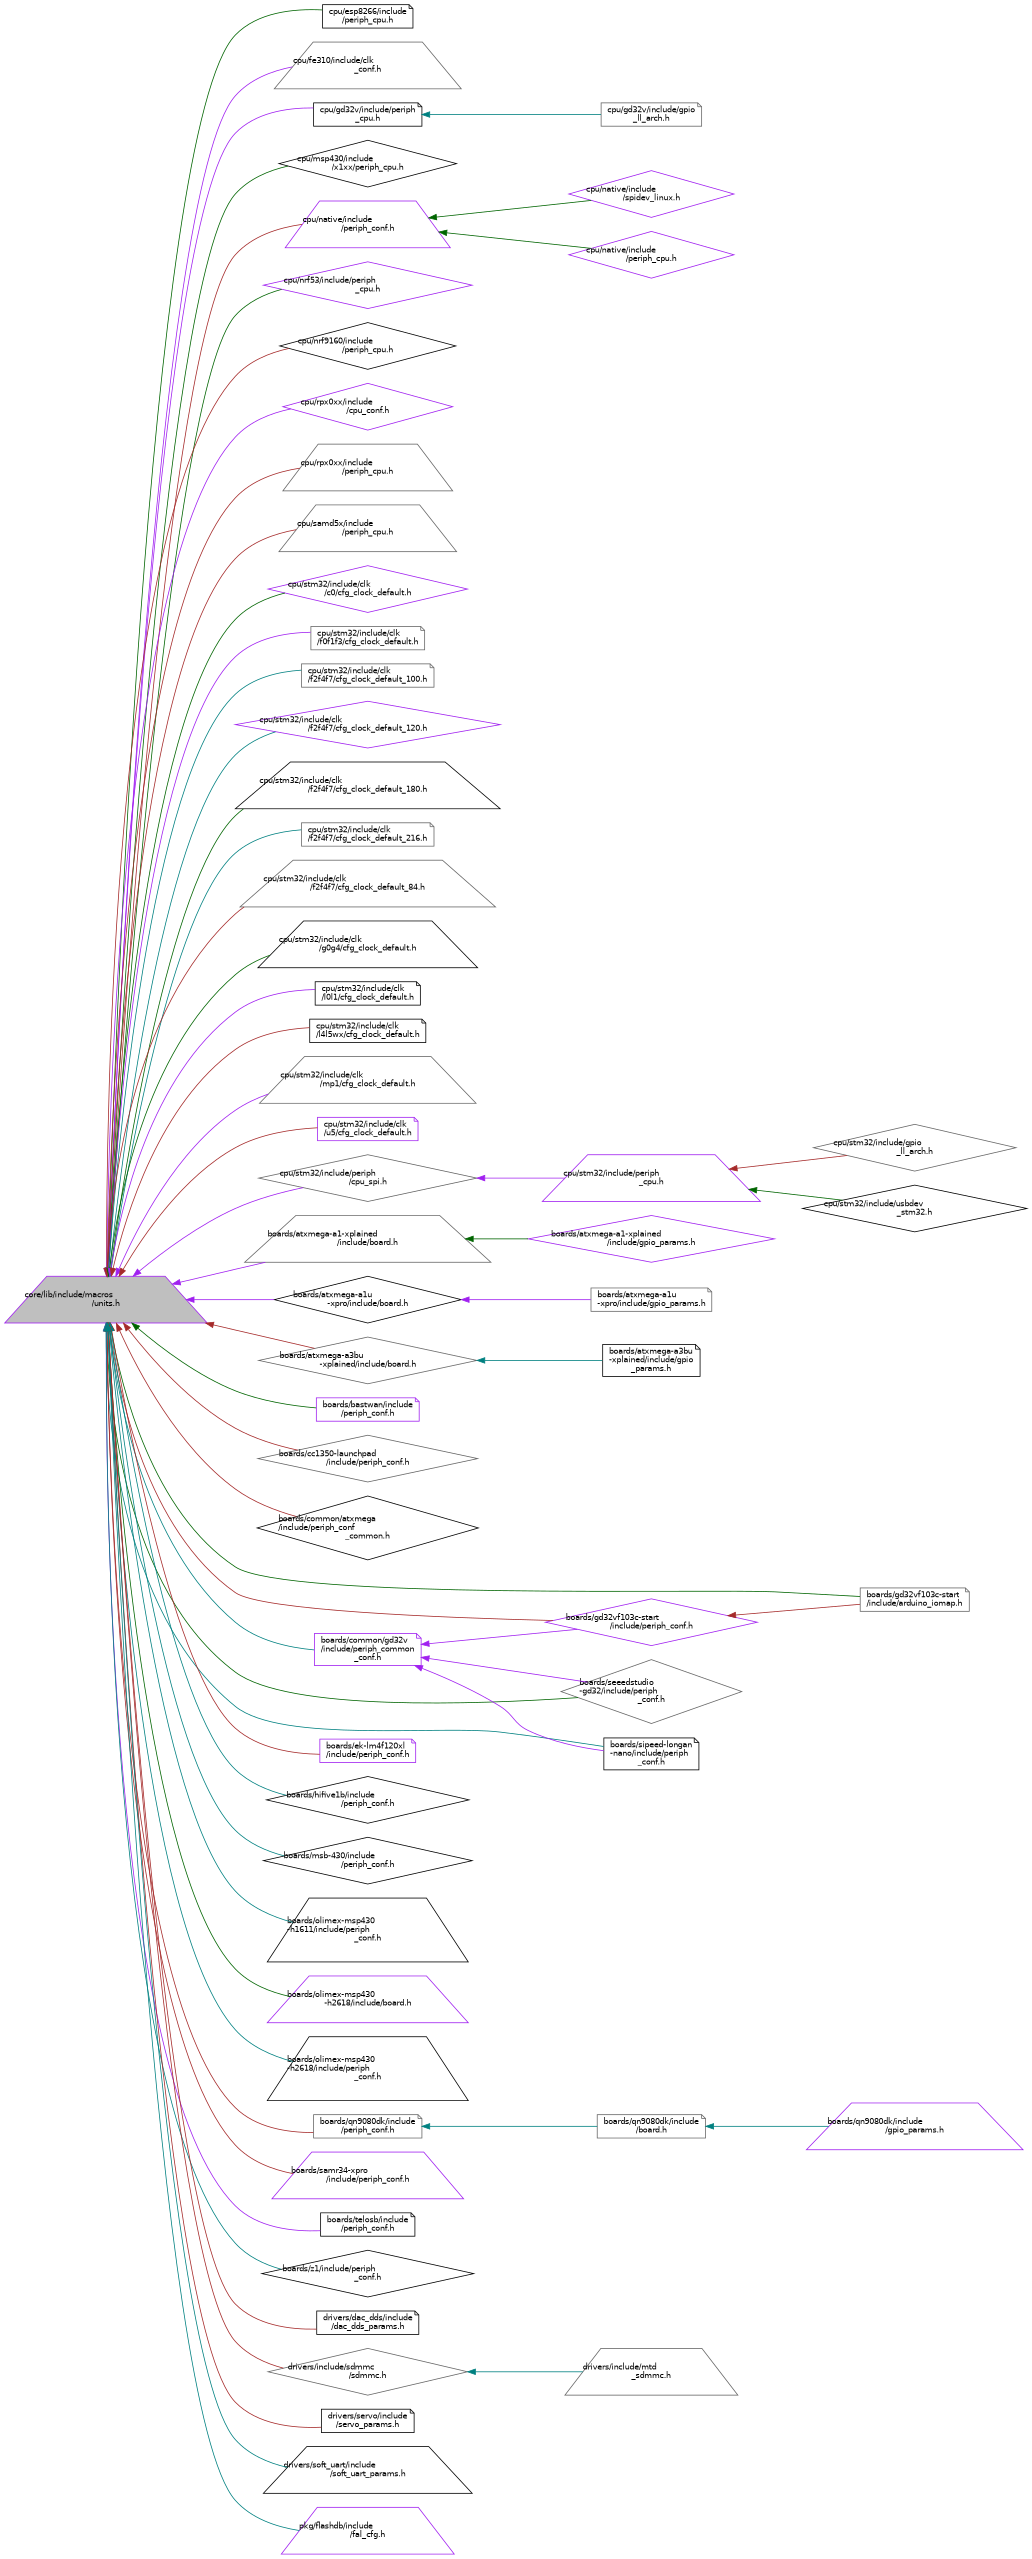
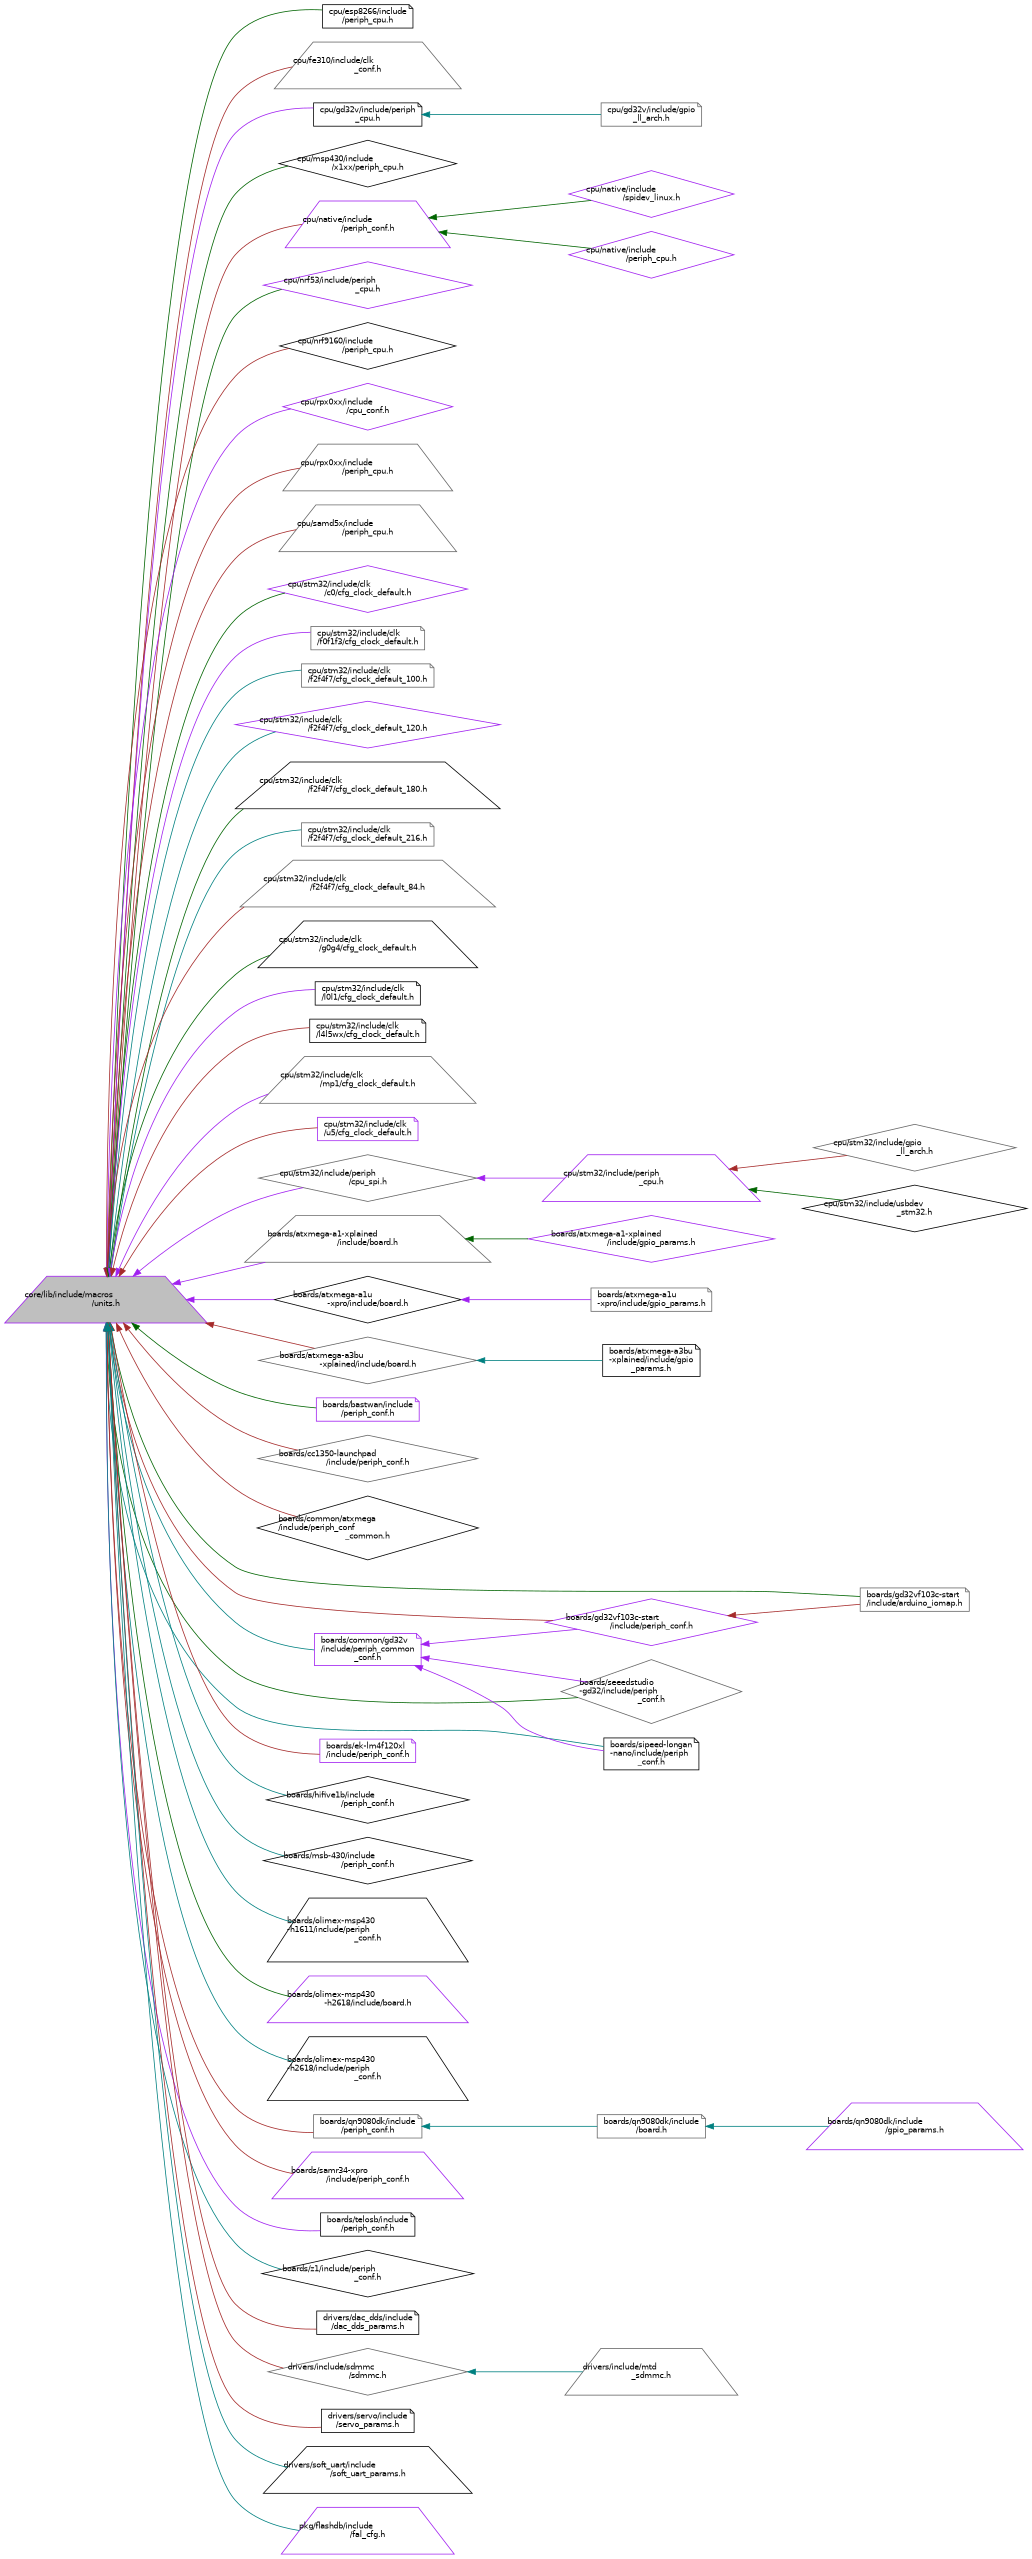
edge "cpu/fe310/include/clk _conf.h" -> "core/lib/include/macros /units.h": color purple -> brown
